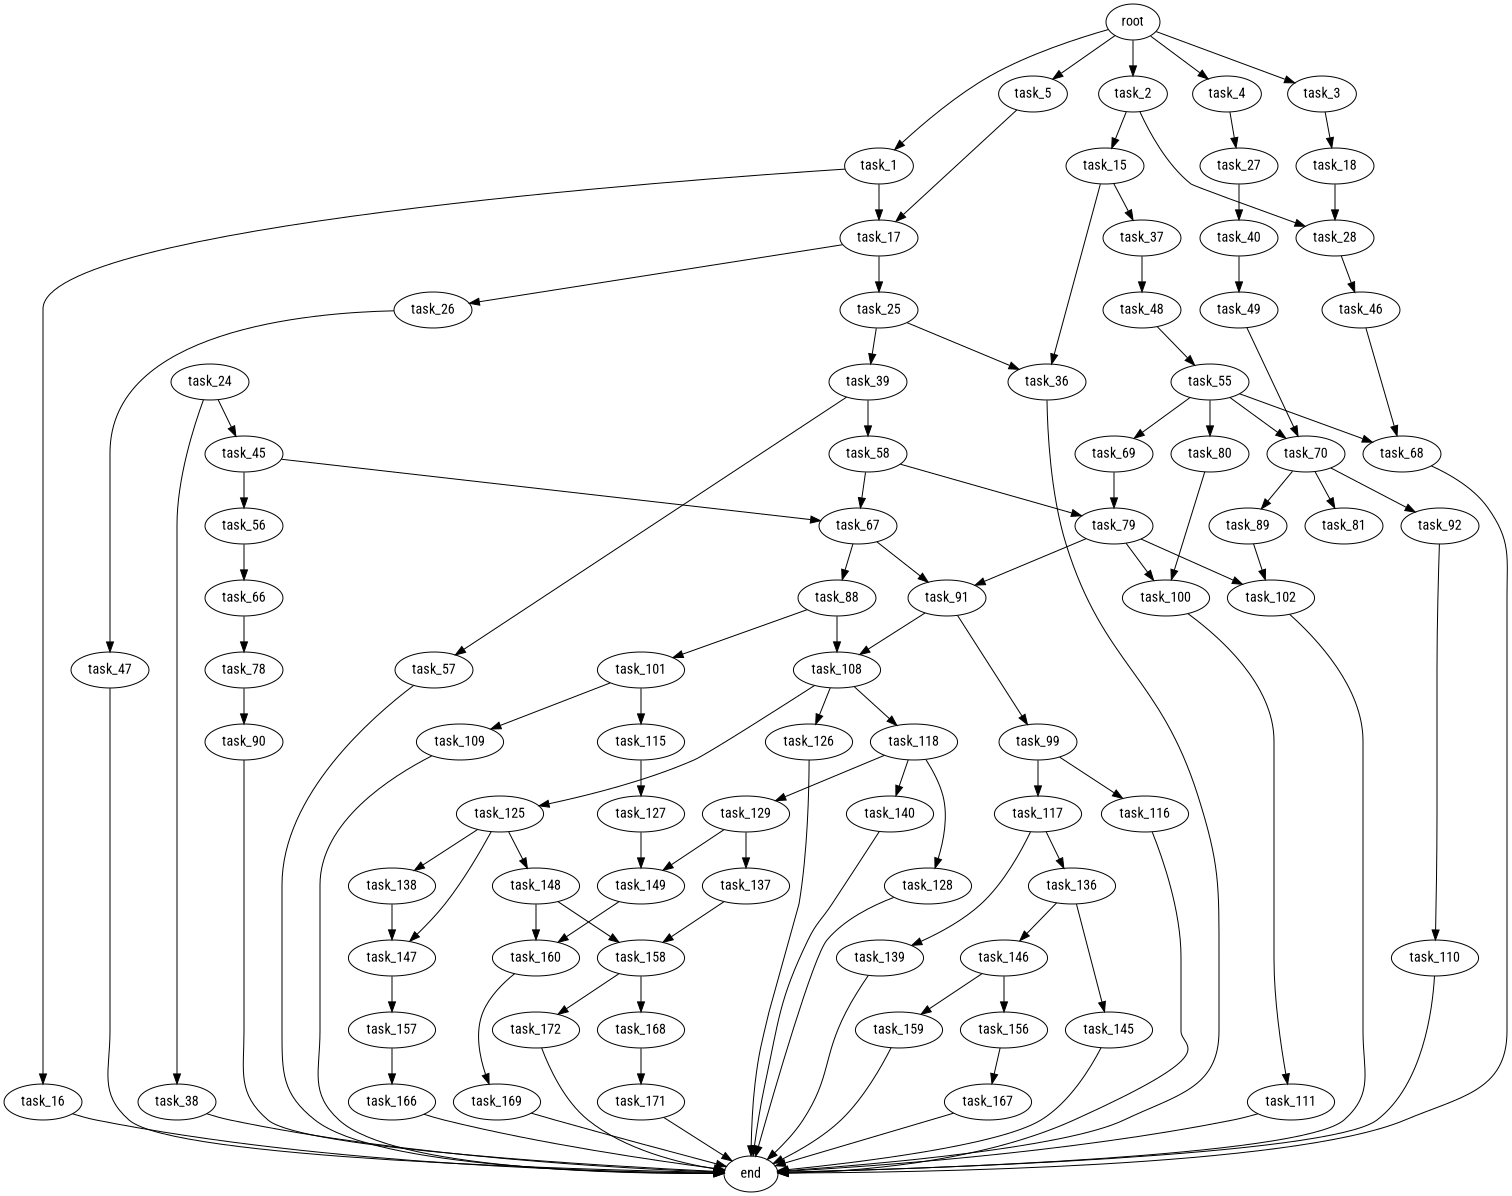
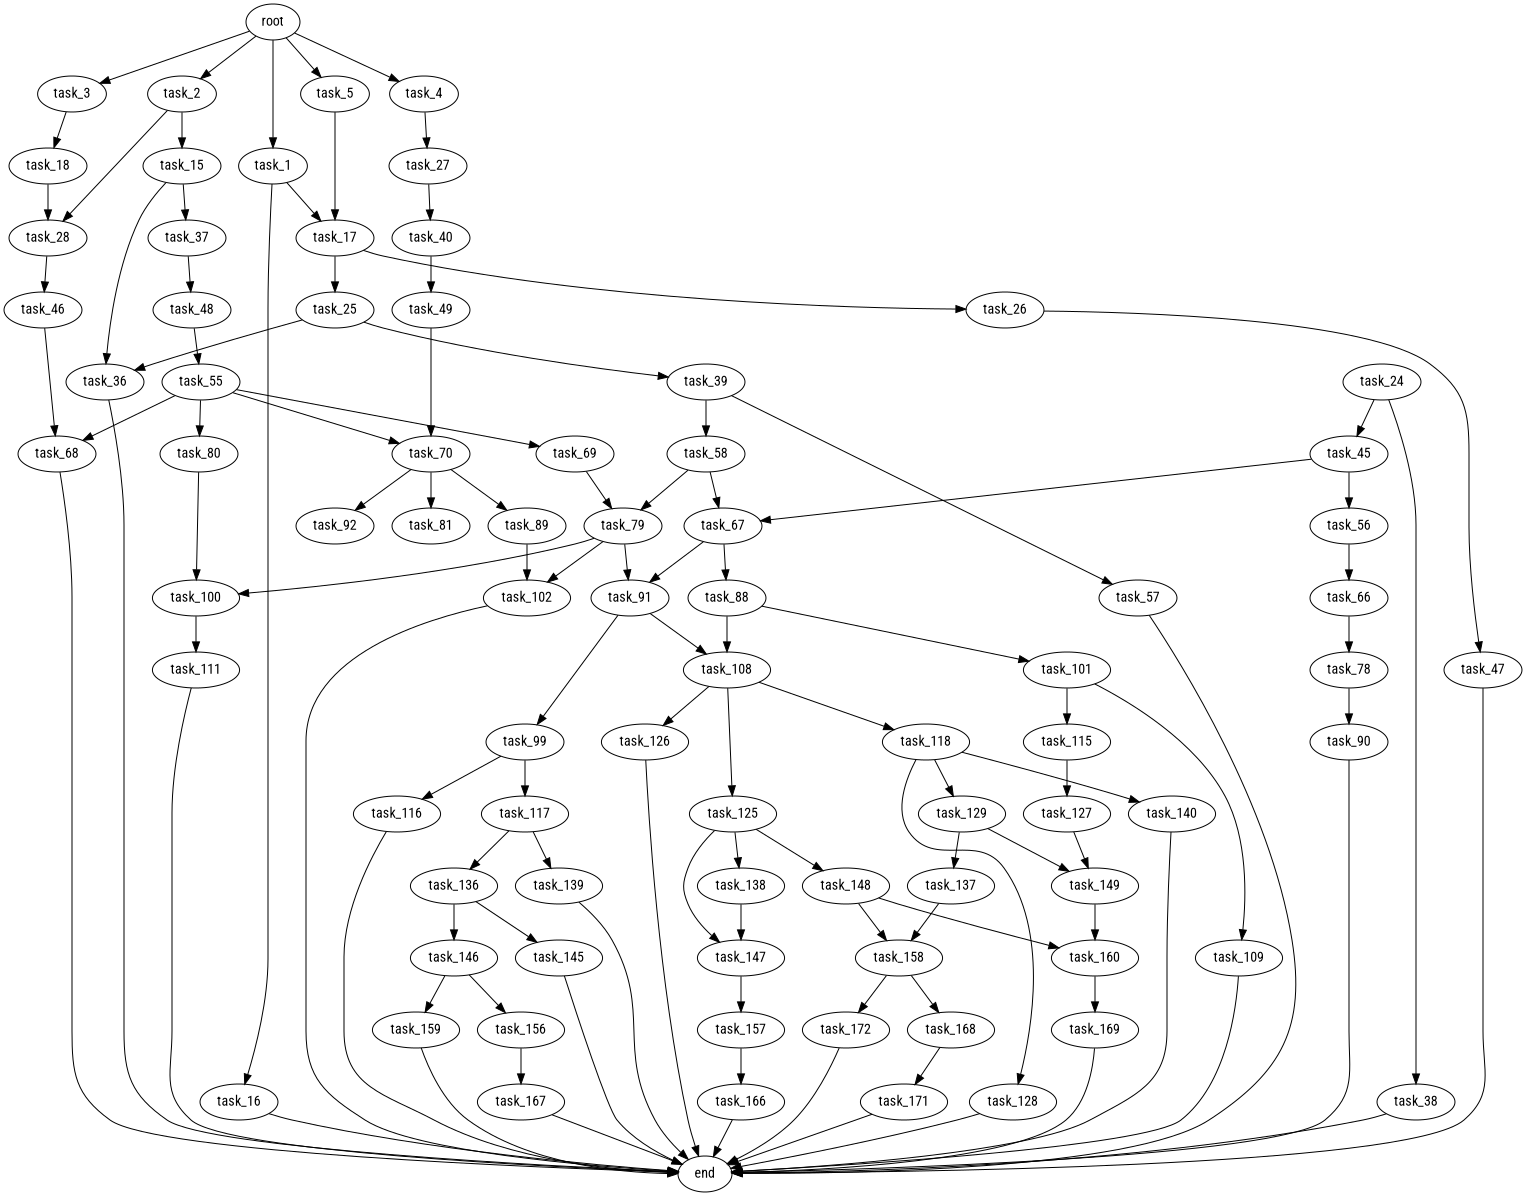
node "task_110": removed
